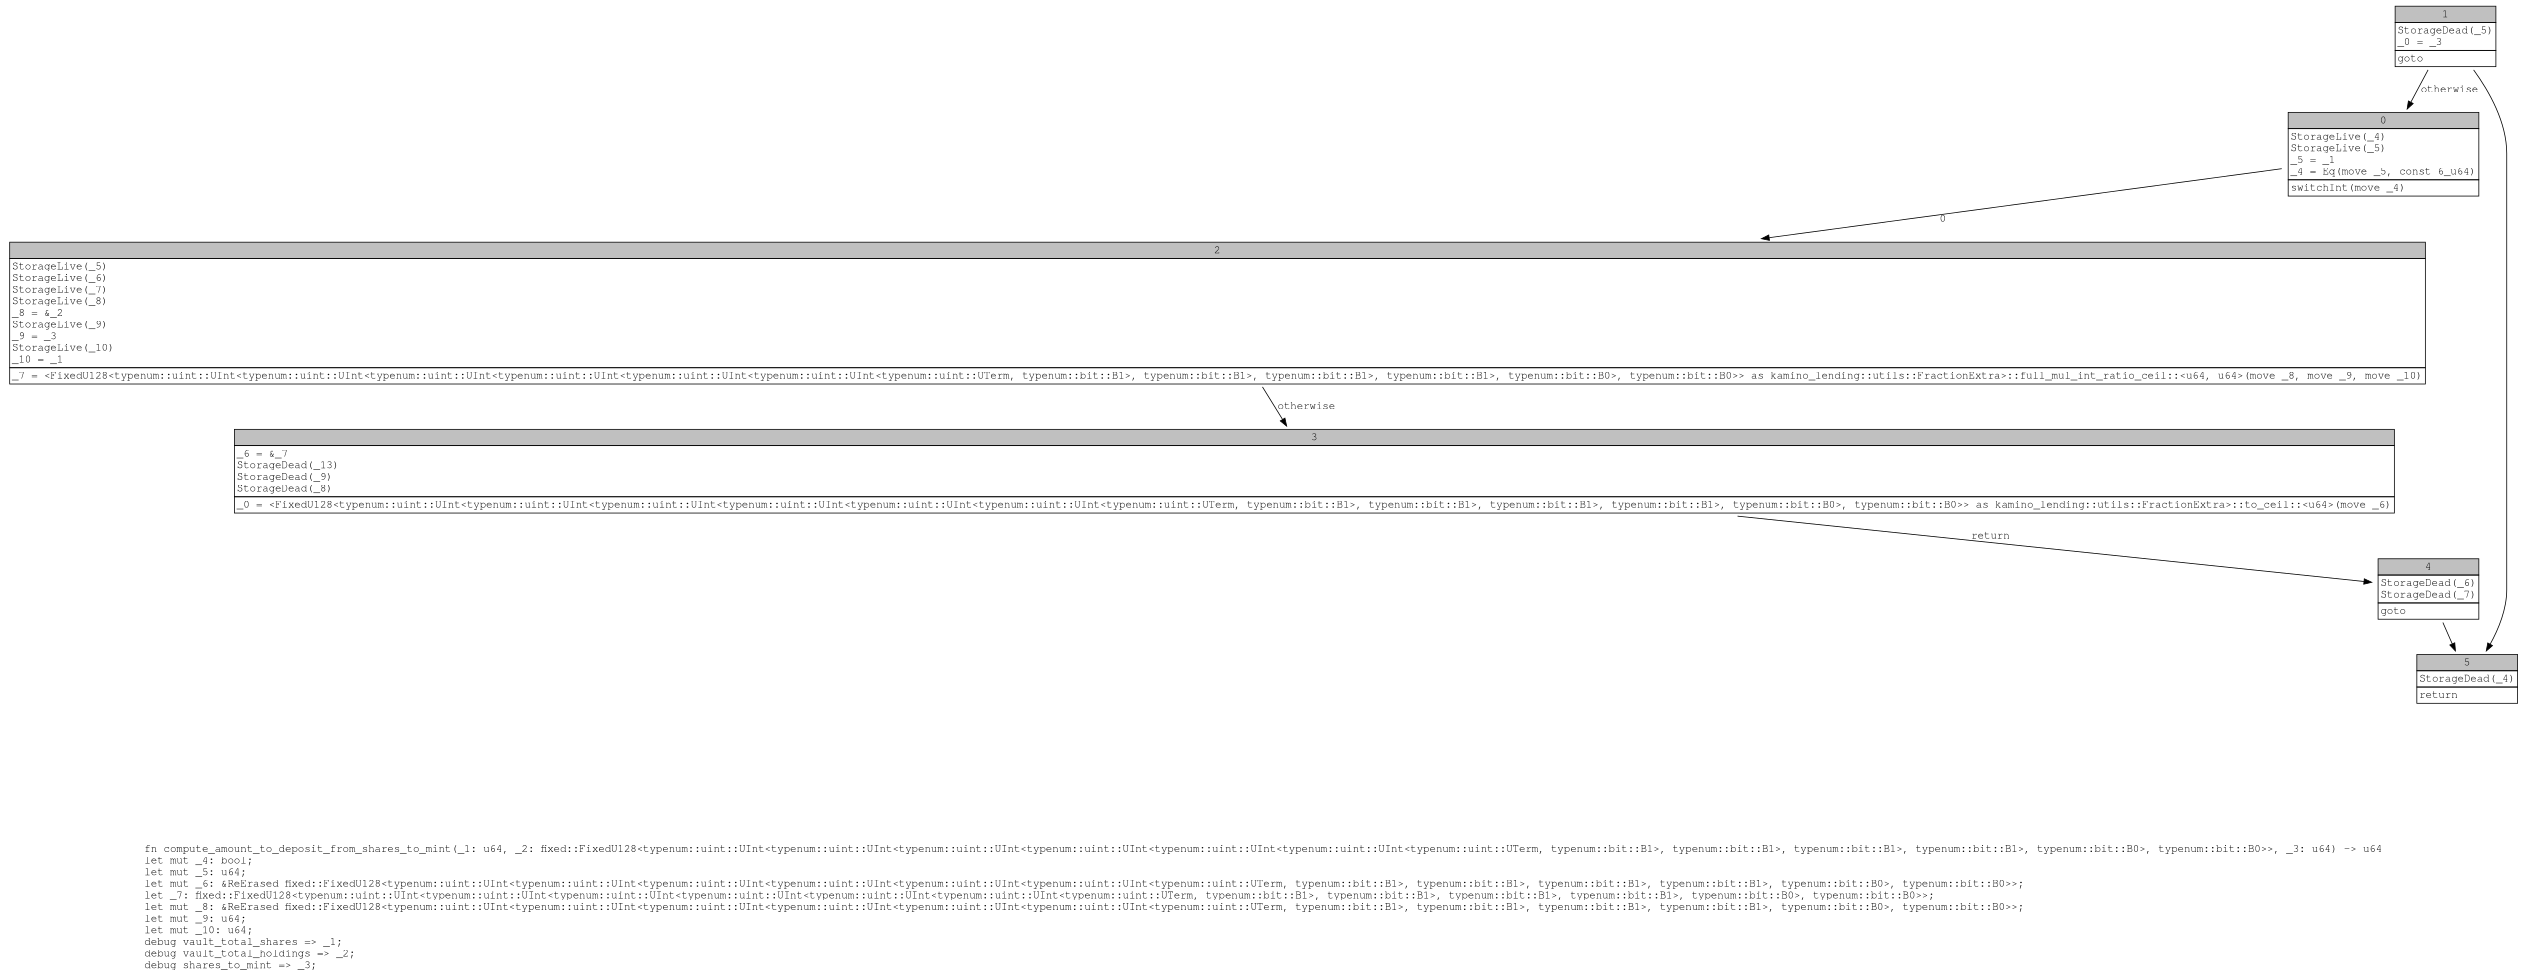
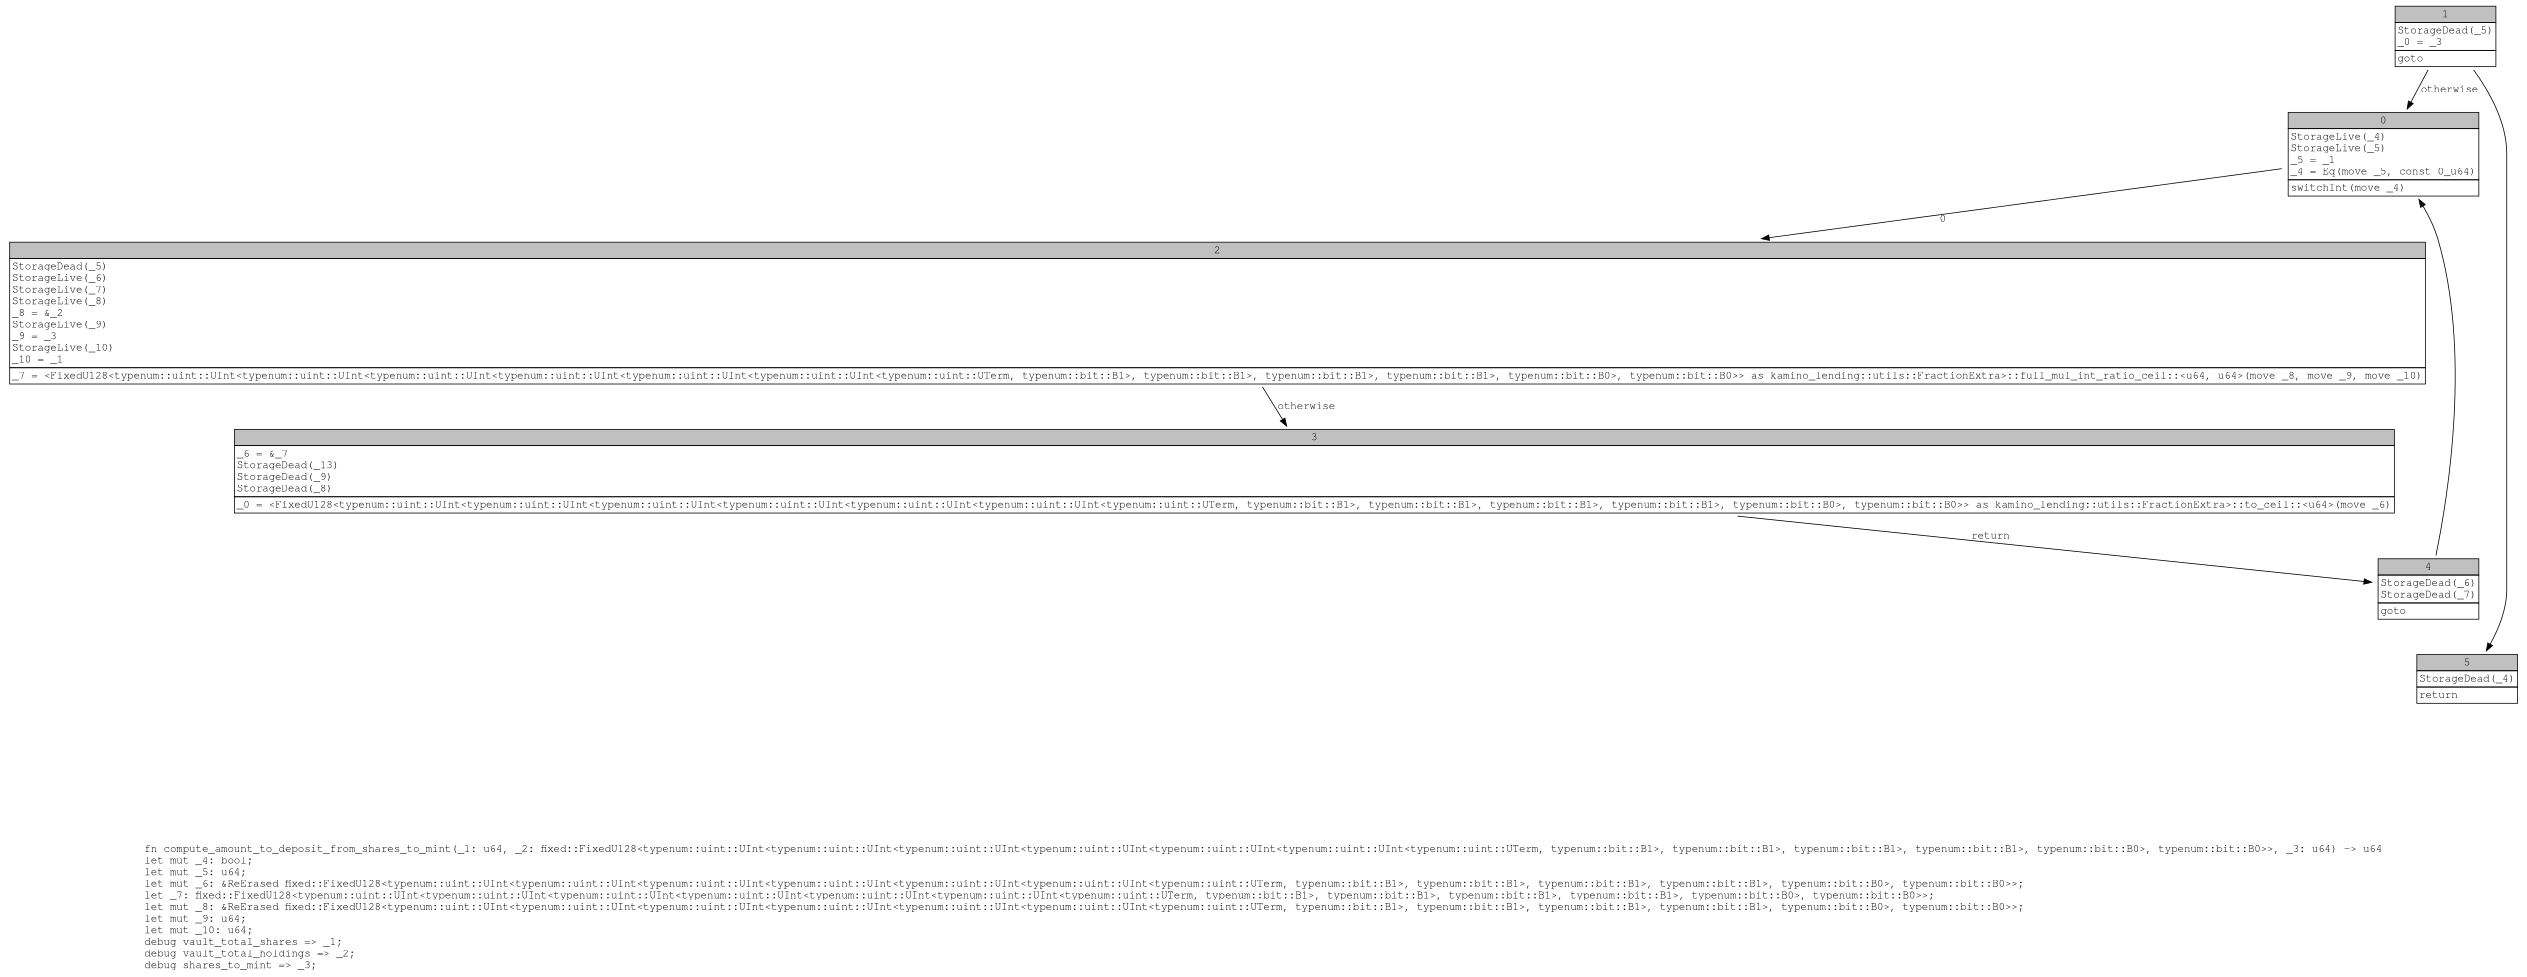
node "0": text "_4 = Eq(move _5, const 6_u64)" -> "_4 = Eq(move _5, const 0_u64)"
node "2": text "StorageLive(_5)" -> "StorageDead(_5)"
edge "4" -> "5": now "4" -> "0"
